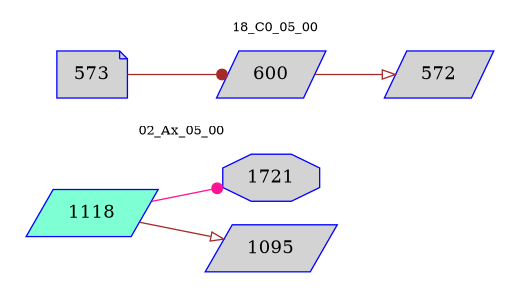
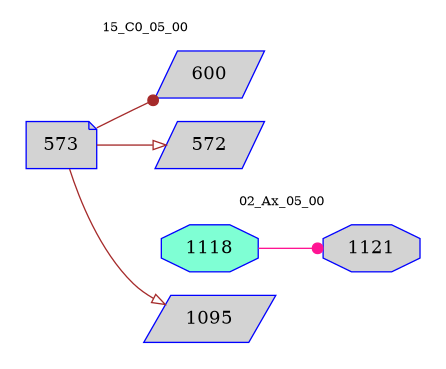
cluster "18_C0_05_00": label "18_C0_05_00" -> "15_C0_05_00"
edge "600" -> "572": now "573" -> "572"
node "1721": label "1721" -> "1121"
node "1118": shape parallelogram -> octagon
edge "1118" -> "1095": now "573" -> "1095"
